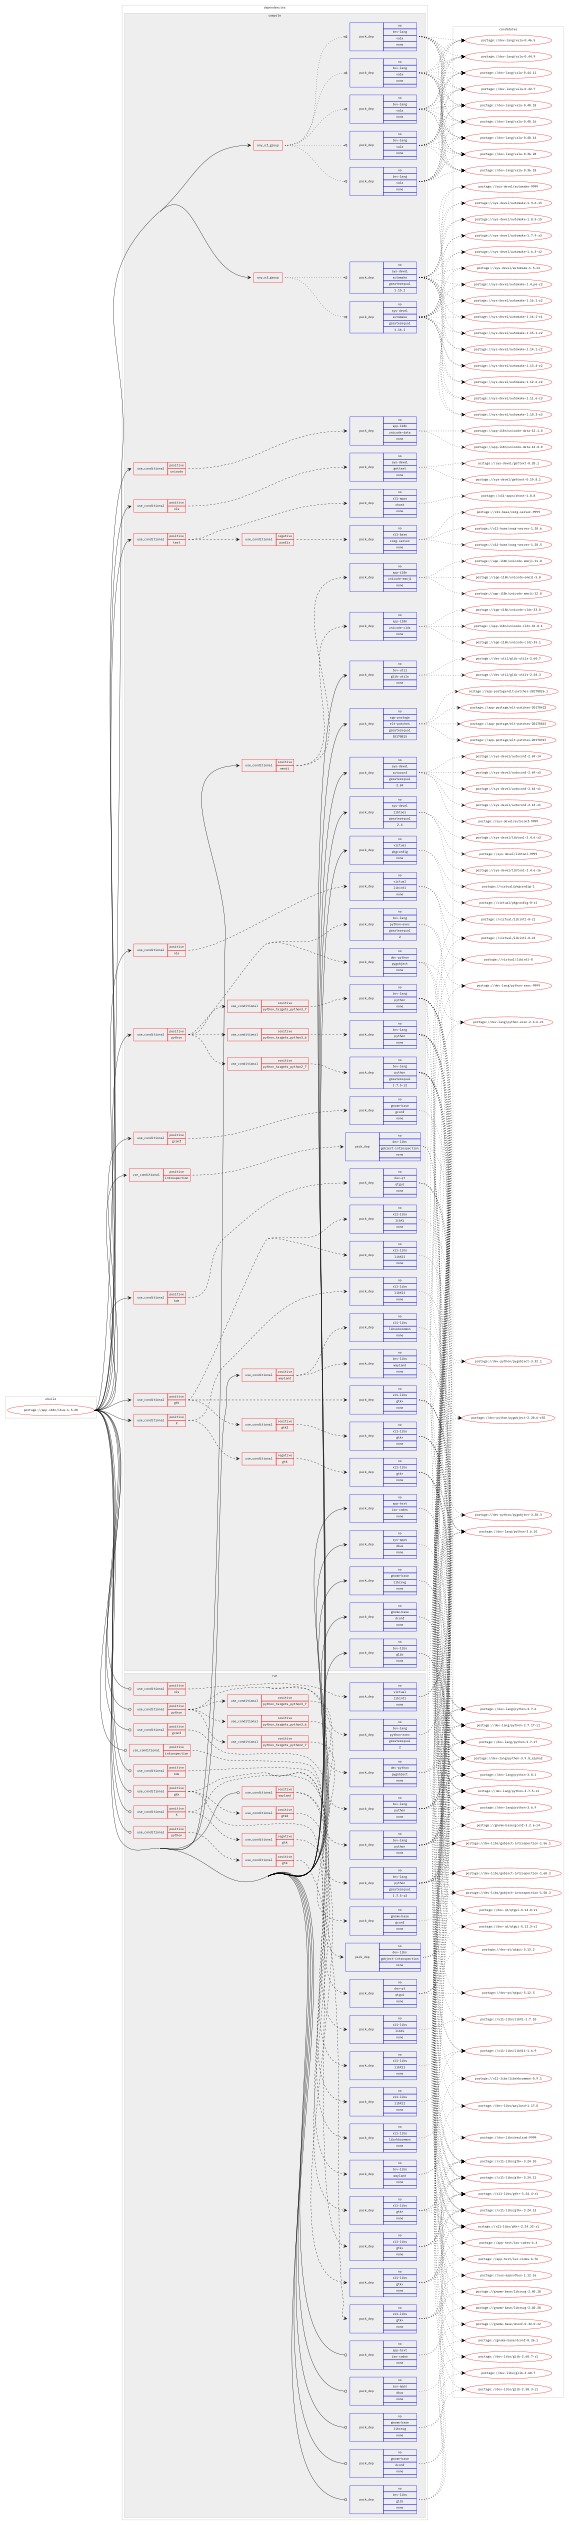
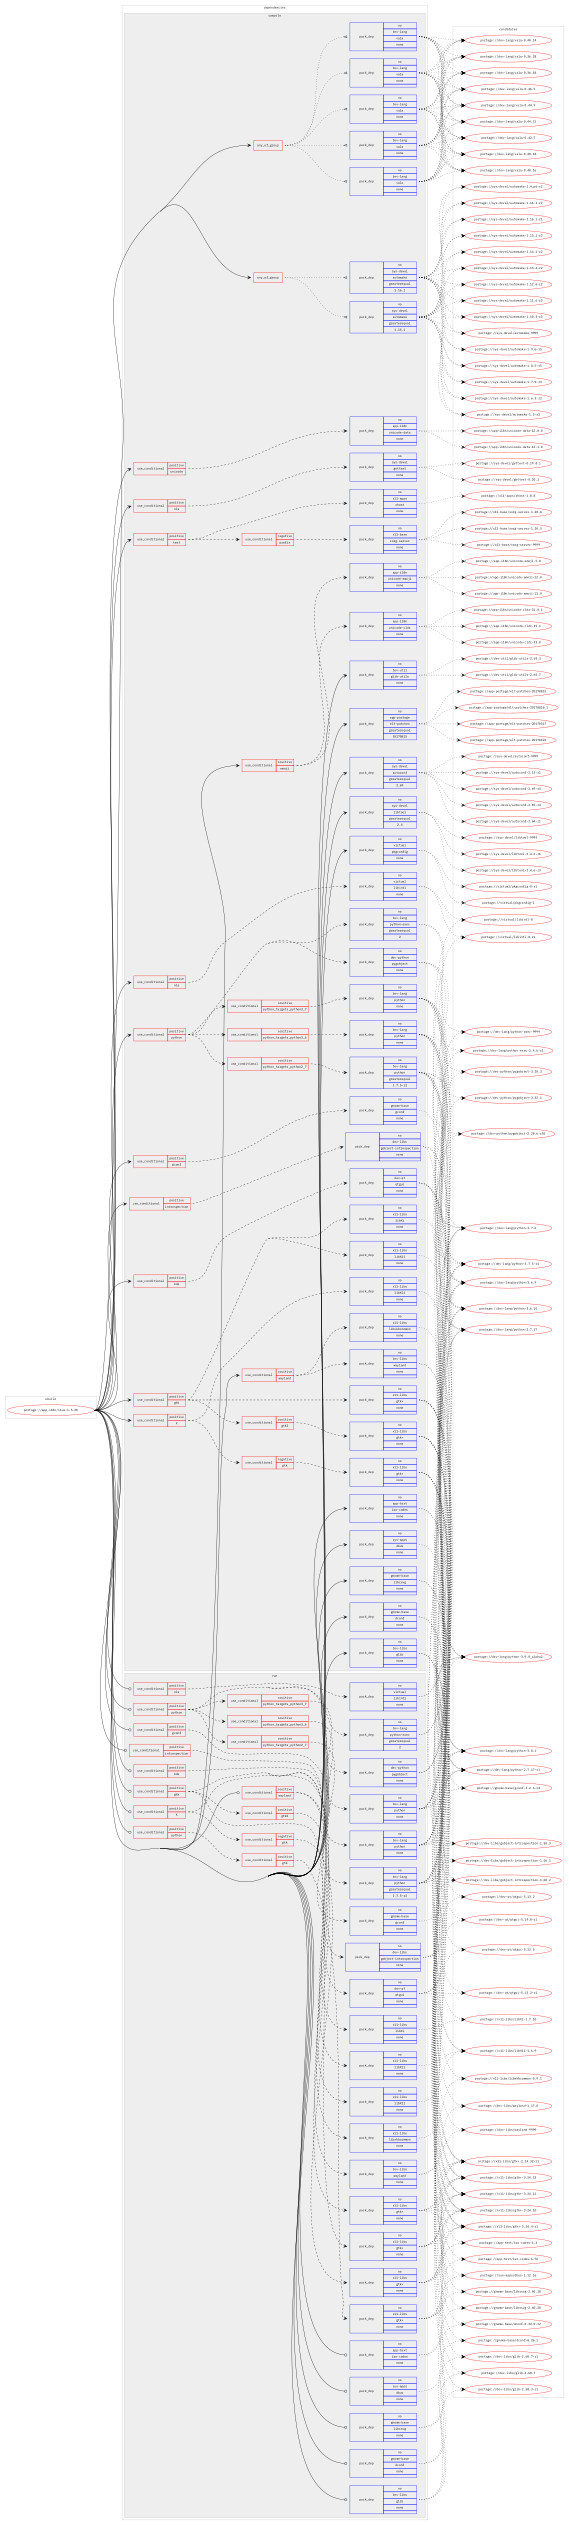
node "portage://virtual/libintl-0-r2": removed
